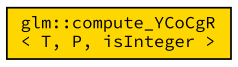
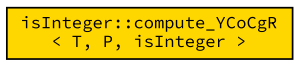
node "glm::compute_YCoCgR < T, P, isInteger >": label "glm::compute_YCoCgR < T, P, isInteger >" -> "isInteger::compute_YCoCgR < T, P, isInteger >"
